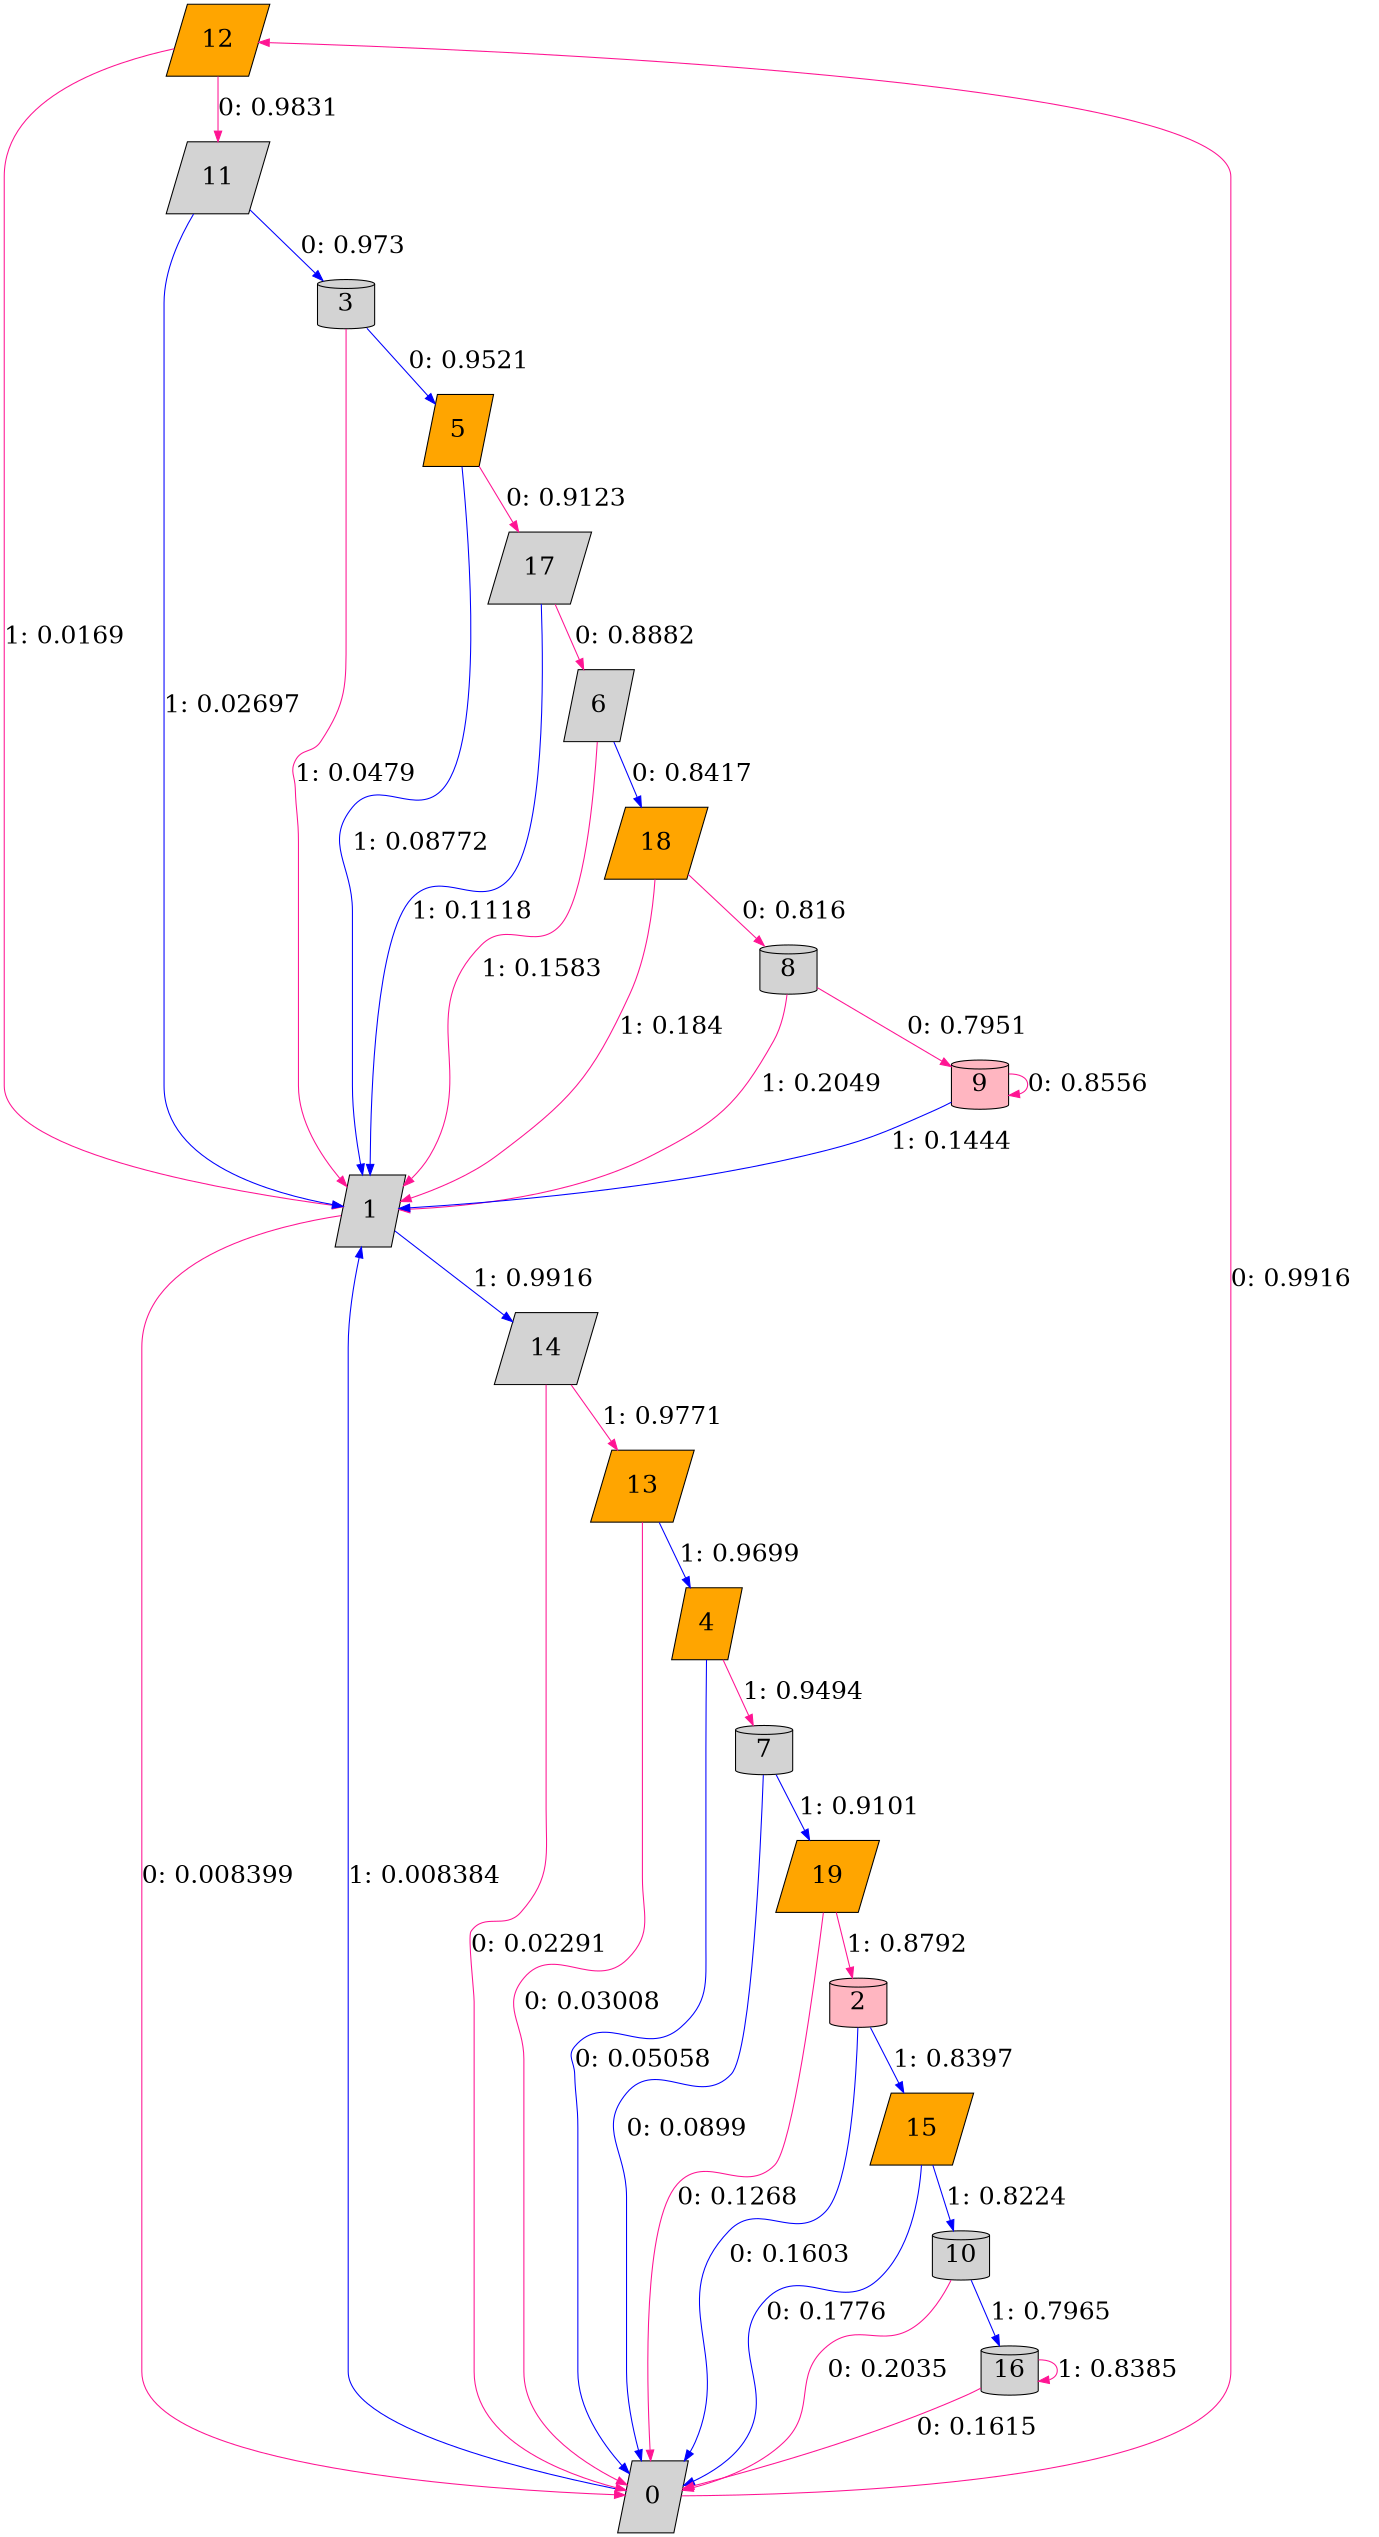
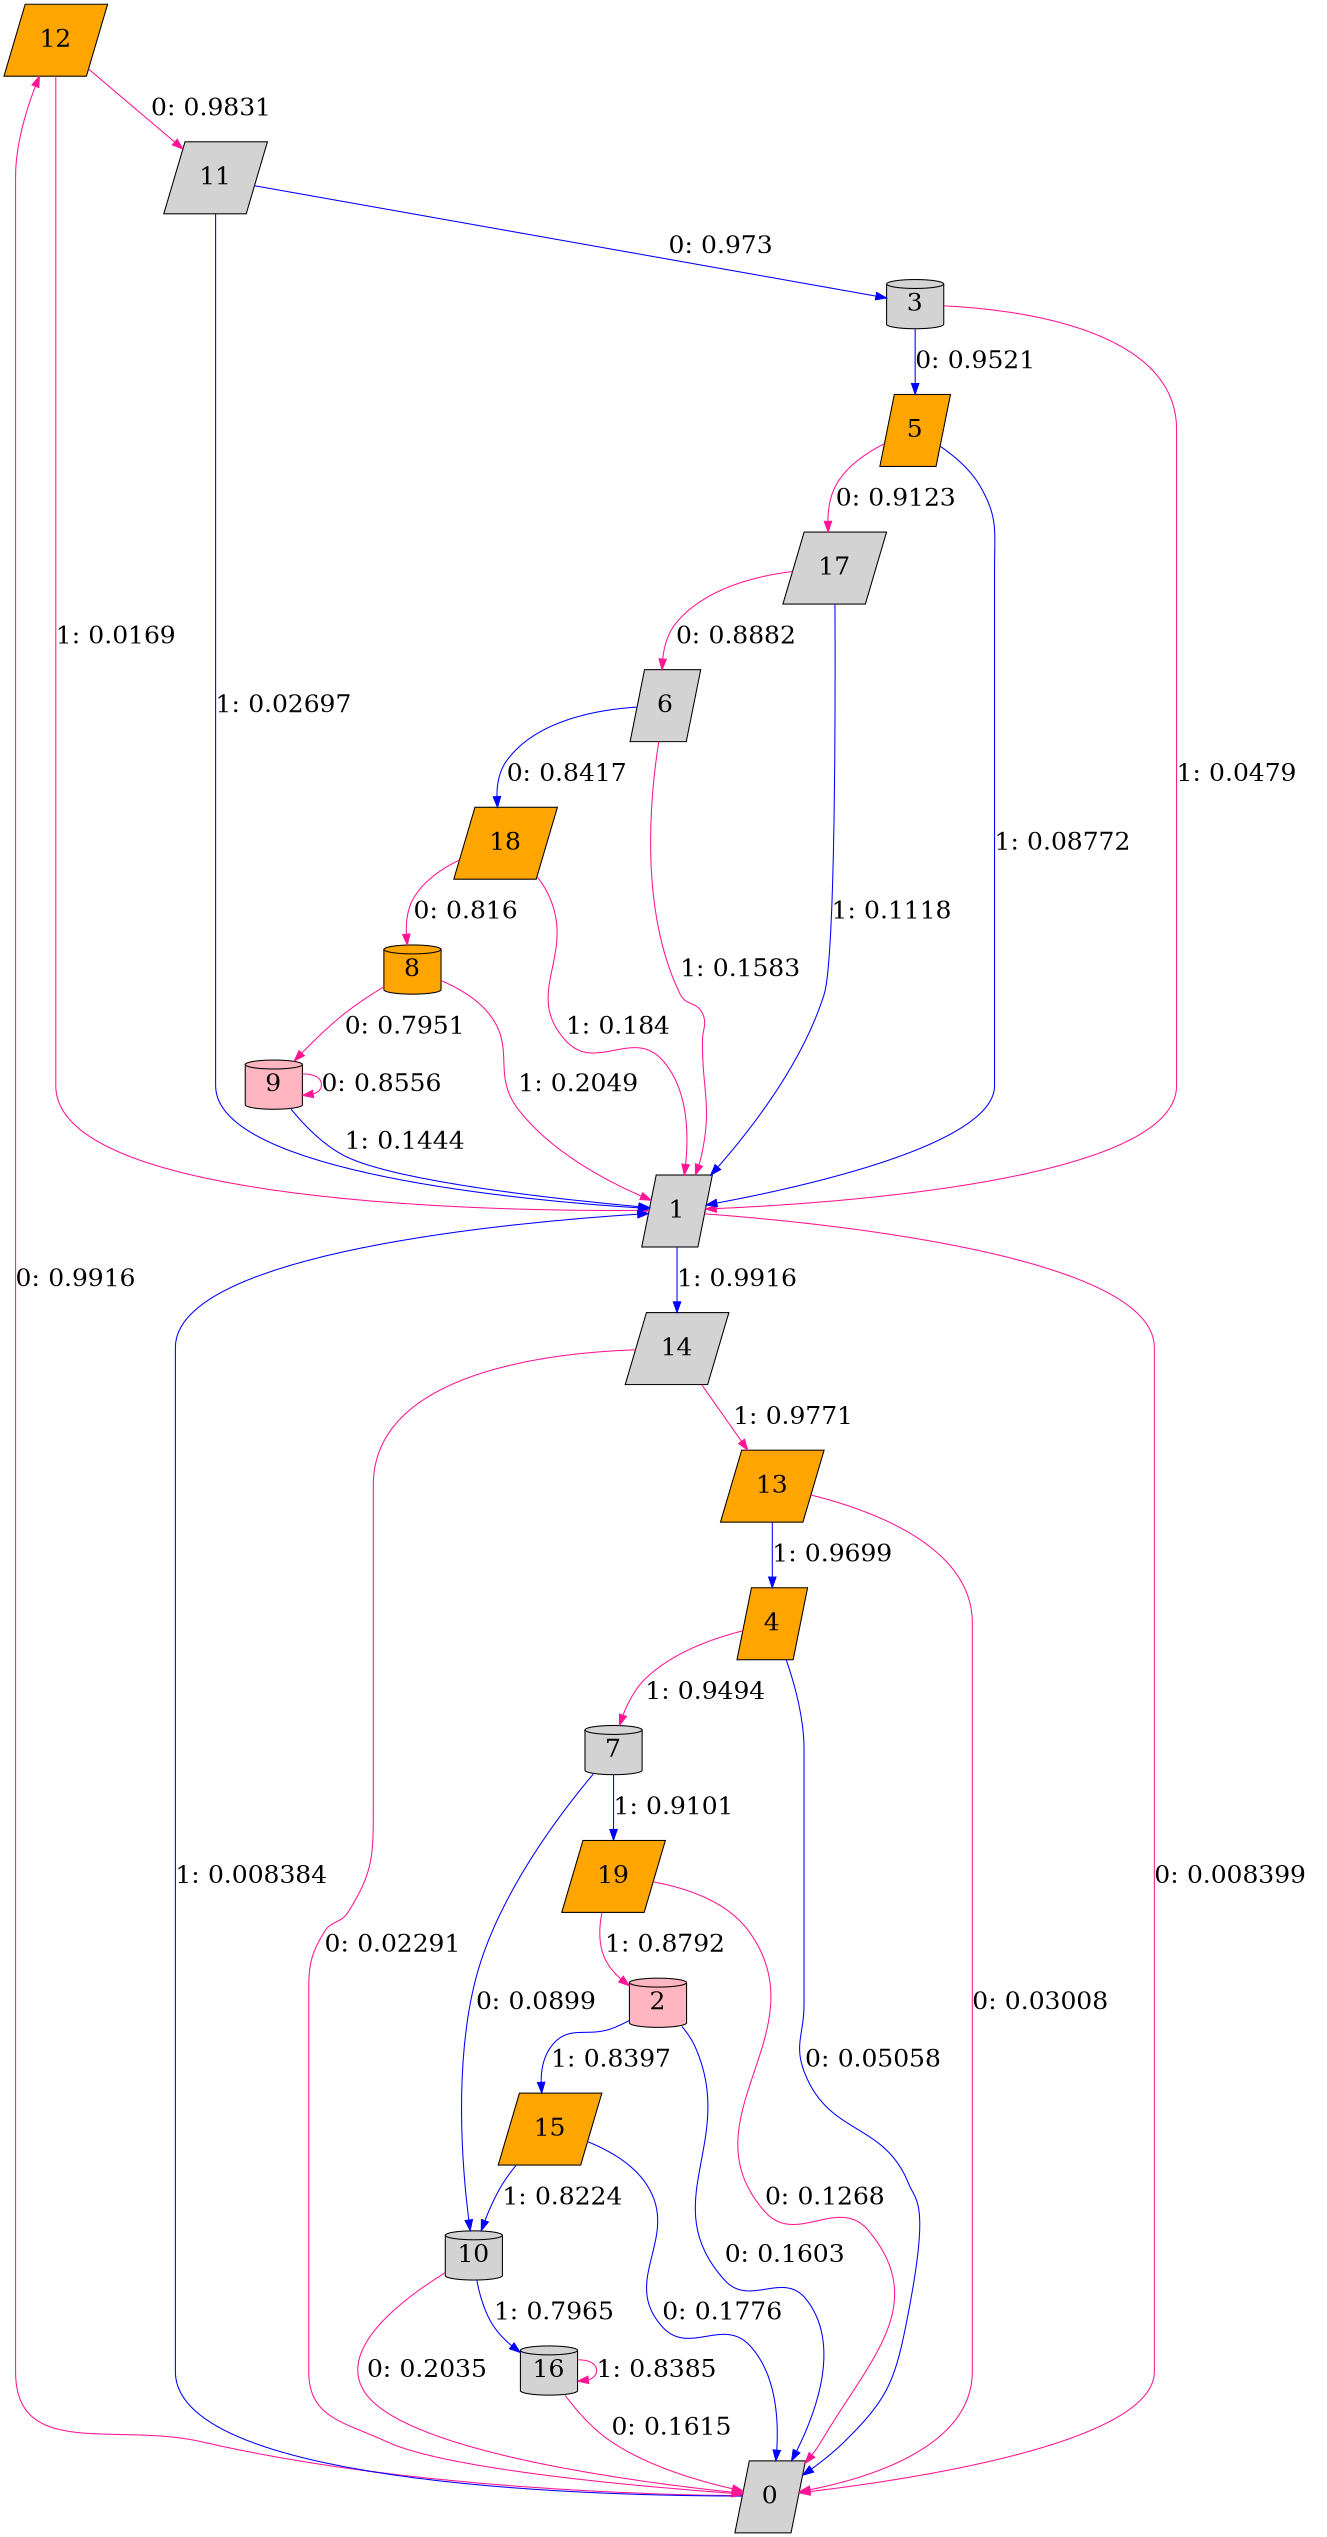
node "8": fillcolor lightgrey -> orange
edge "7" -> "0": now "7" -> "10"
